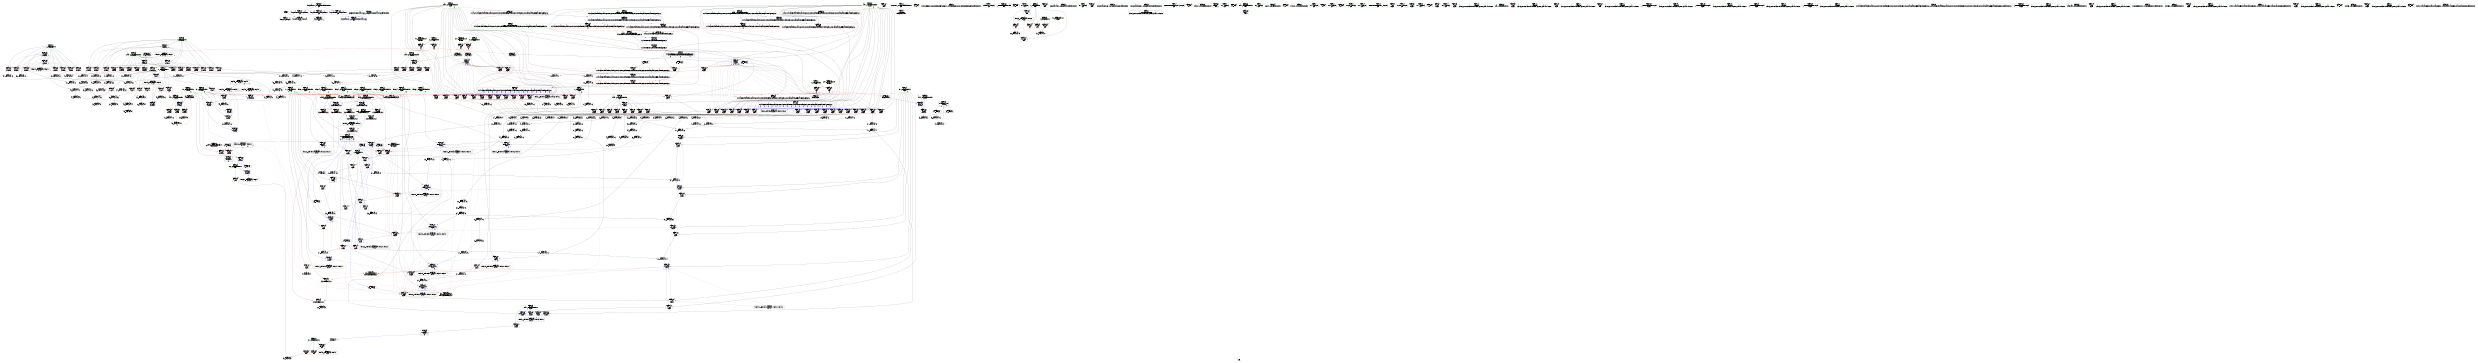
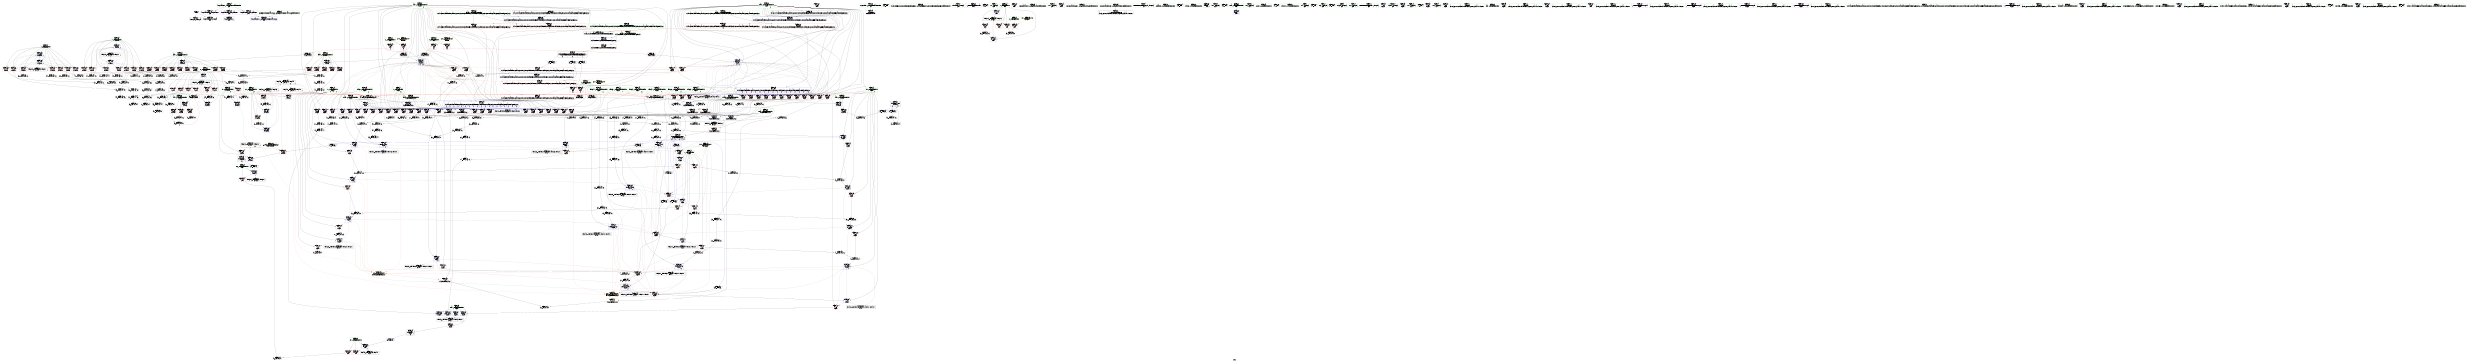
node "NodeID: 32": added
node "NodeID: 232": text "_Z4instruction" -> "_Z4slowiii"
node "NodeID: 301": text "_Z4assignableIS" -> "_Z4slowiii"
node "NodeID: 532": removed
node "NodeID: 176": removed
